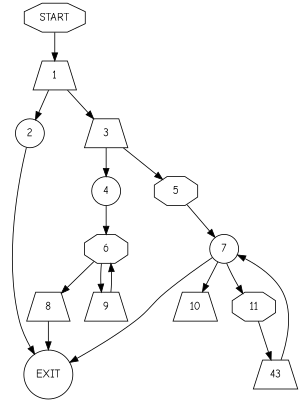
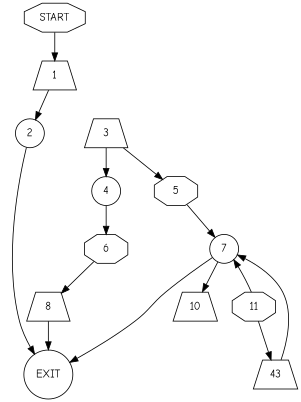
edge "1" -> "3": removed
edge "7" -> "11": reversed
node "9": removed
